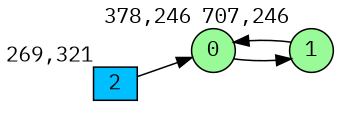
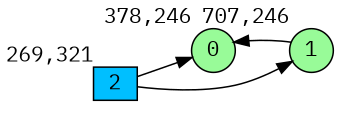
edge "0 378,246" -> "1 707,246": now "2 269,321" -> "1 707,246"
